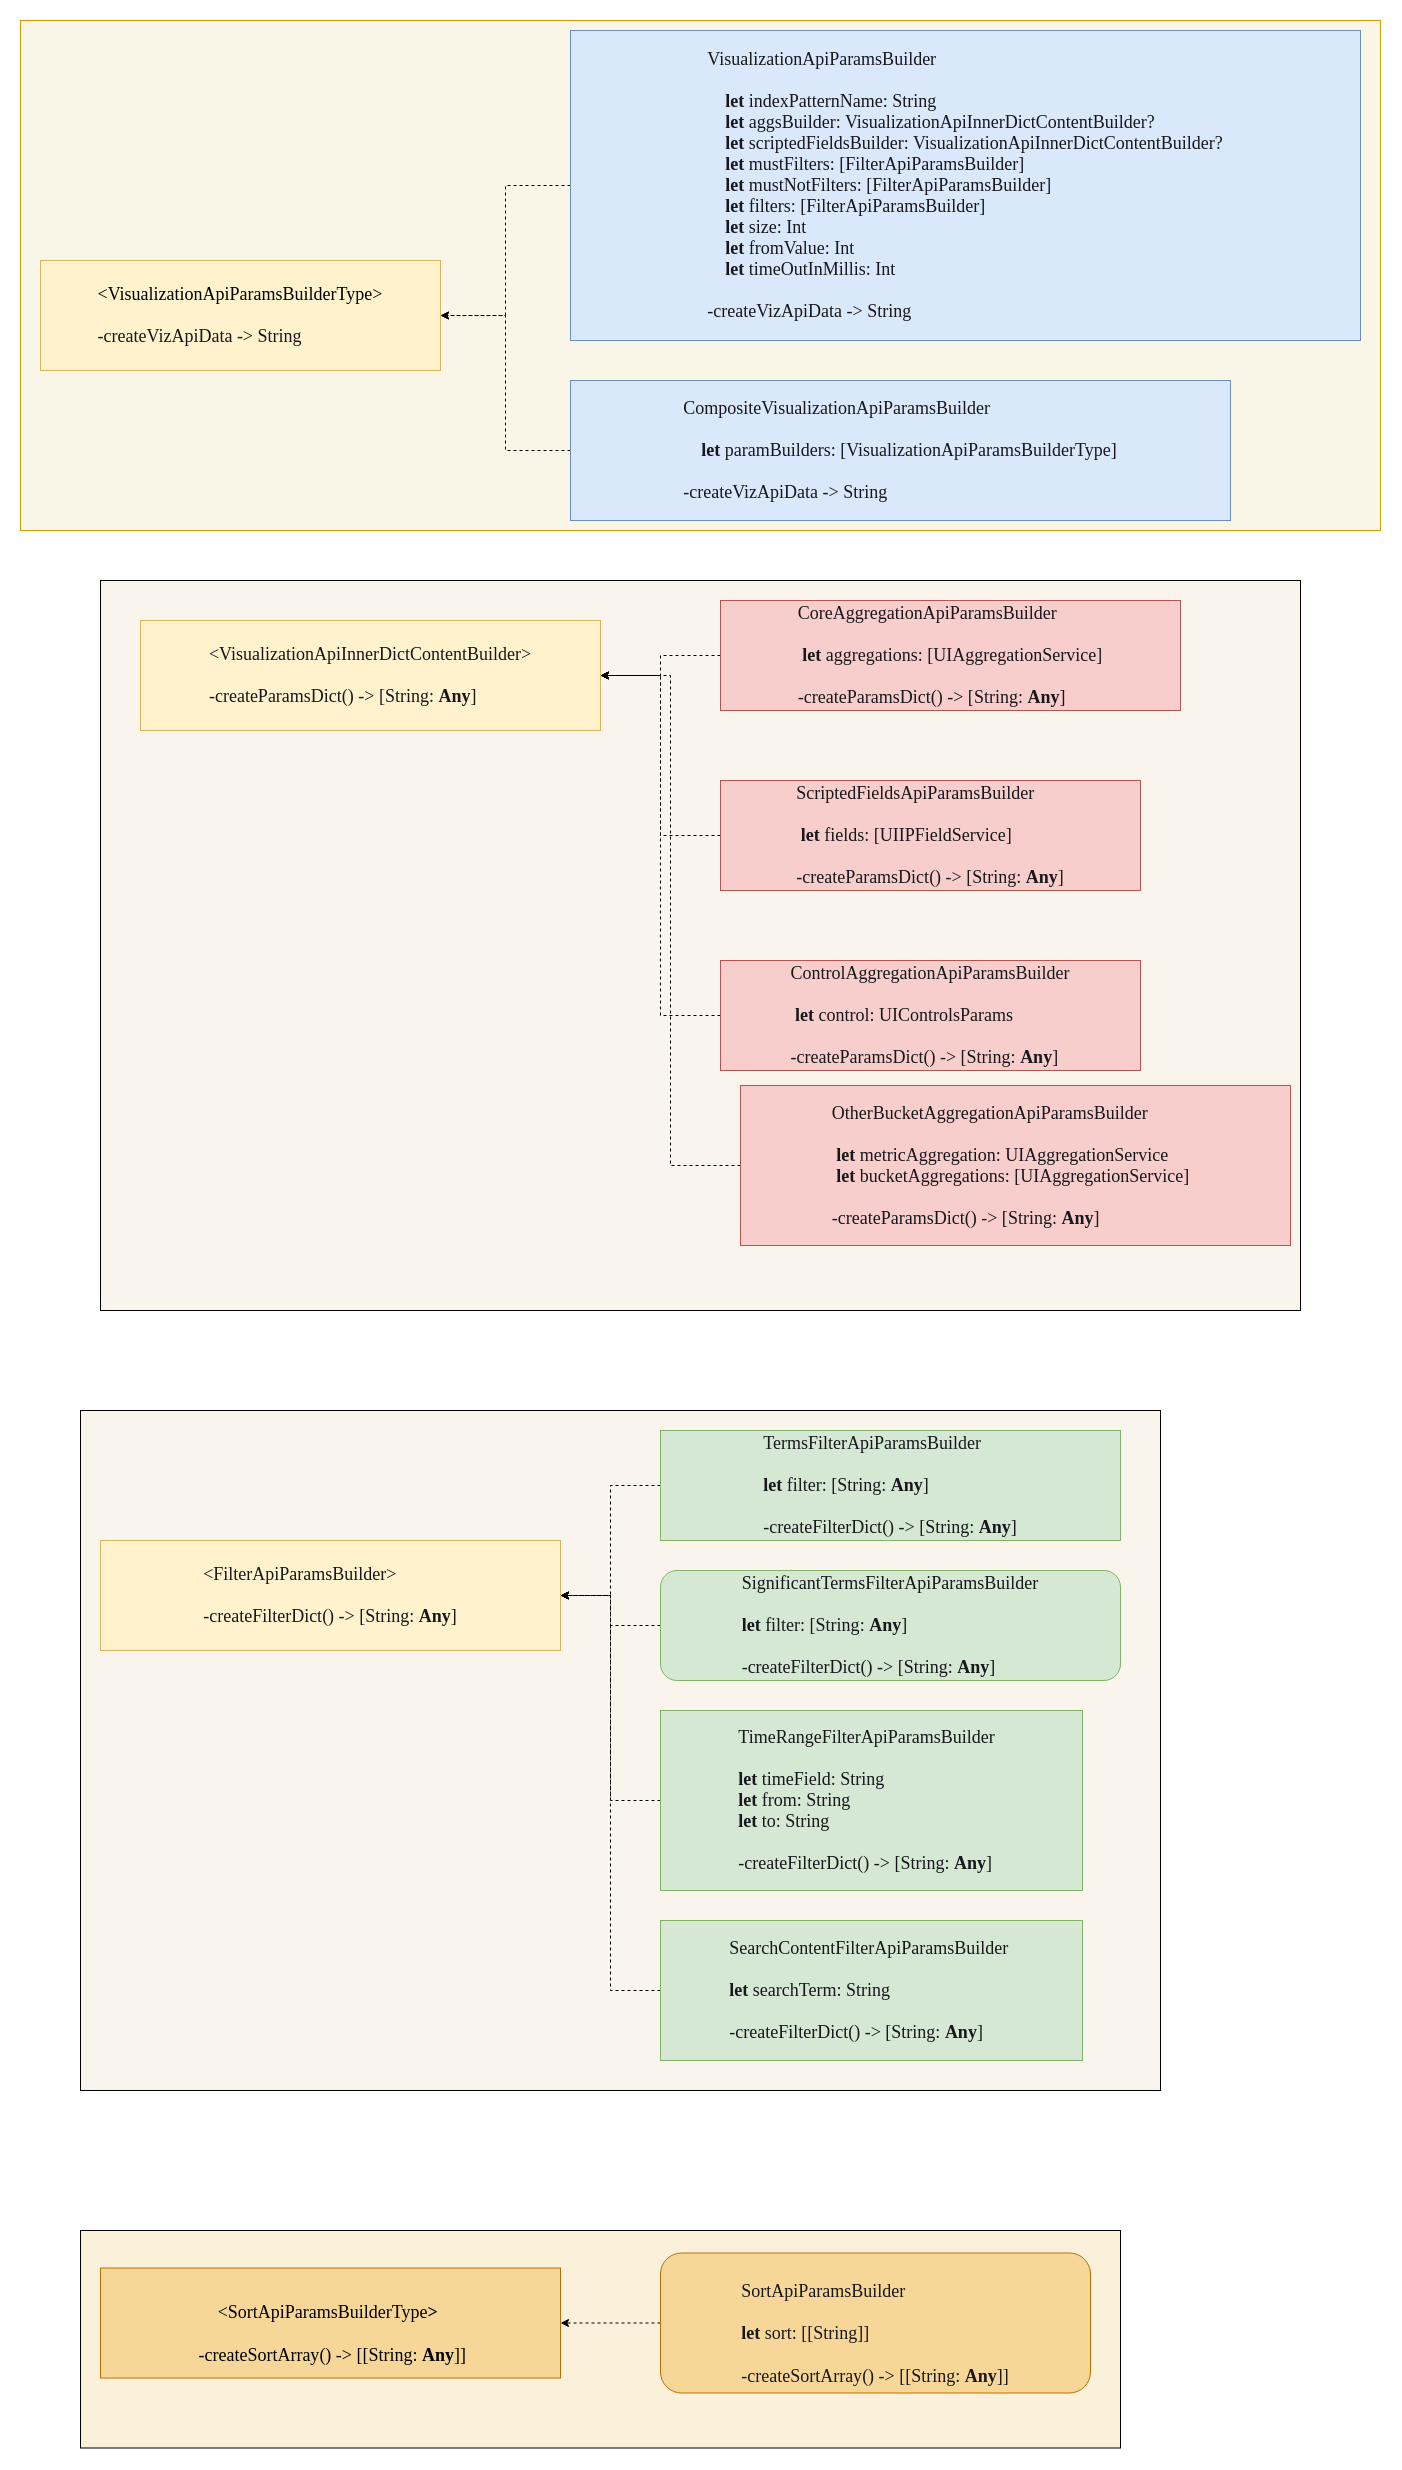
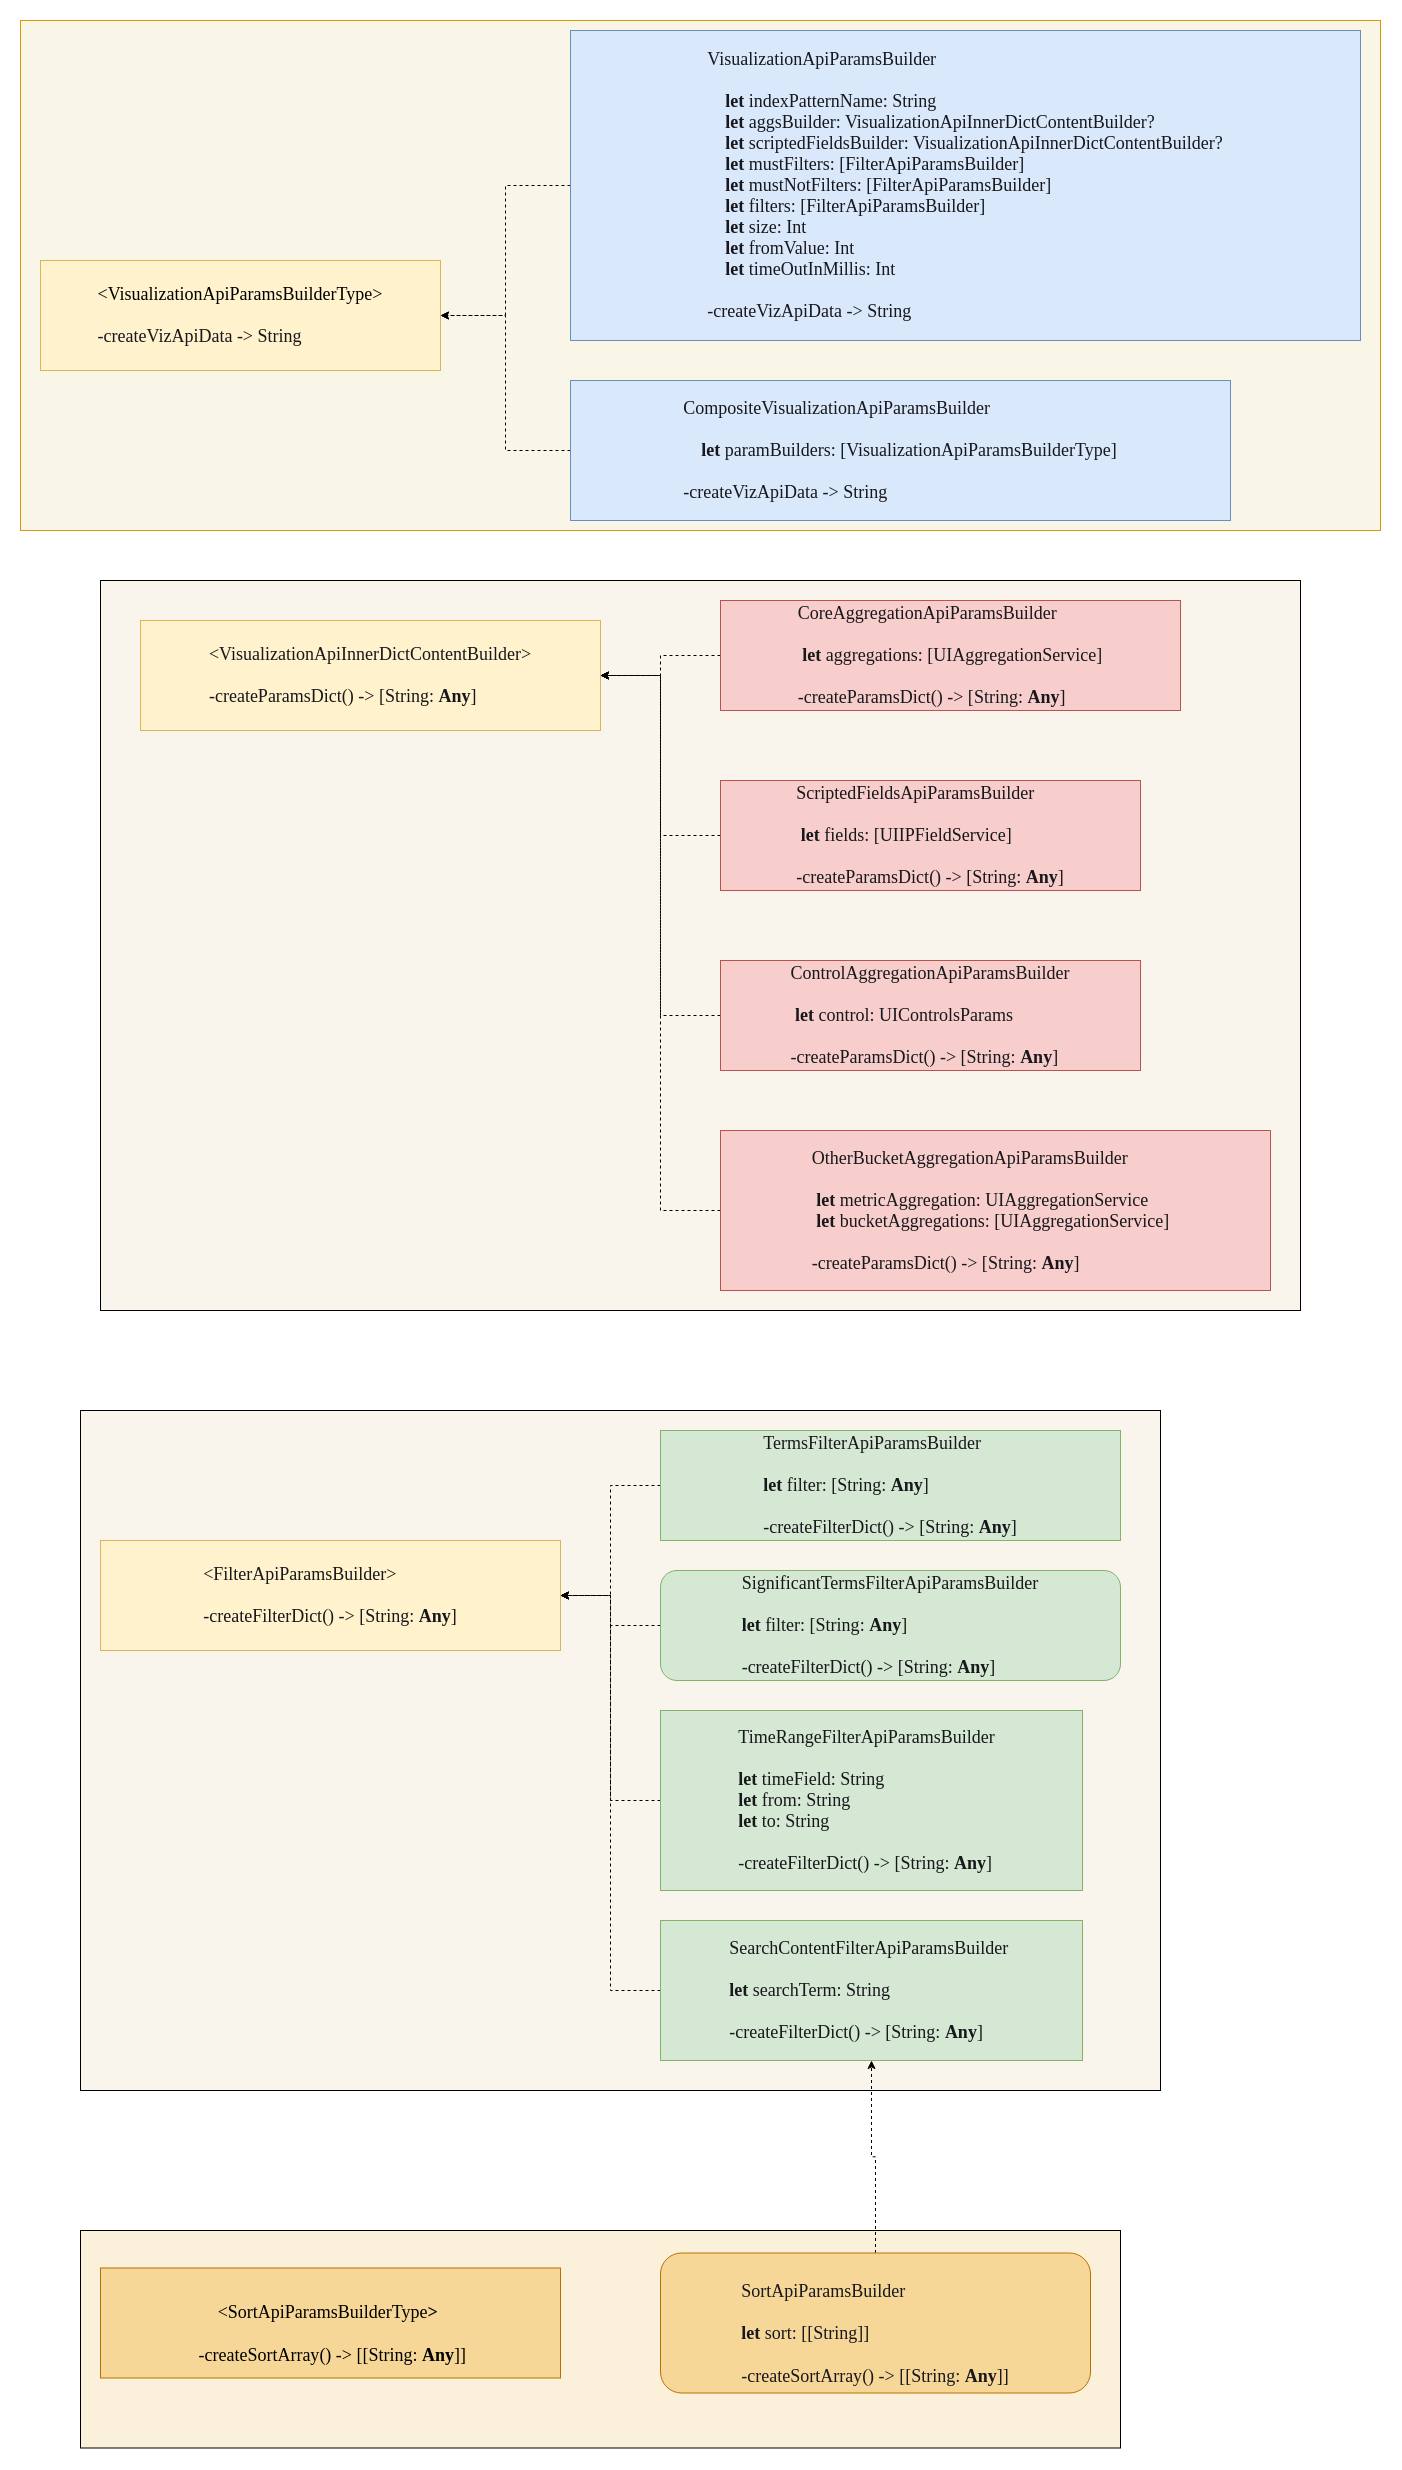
node "OtherBucketAggregationApiParamsBuilder let metricAggregation: UIAggregationService let bucketAggregations: [UIAggregationService] -createParamsDict() -> [String: Any]": moved (1016, 1166) -> (996, 1211)
edge "SortApiParamsBuilder let sort: [[String]] -createSortArray() -> [[String: Any]]" -> "<SortApiParamsBuilderType> -createSortArray() -> [[String: Any]]": now "SortApiParamsBuilder let sort: [[String]] -createSortArray() -> [[String: Any]]" -> "SearchContentFilterApiParamsBuilder let searchTerm: String -createFilterDict() -> [String: Any]"
